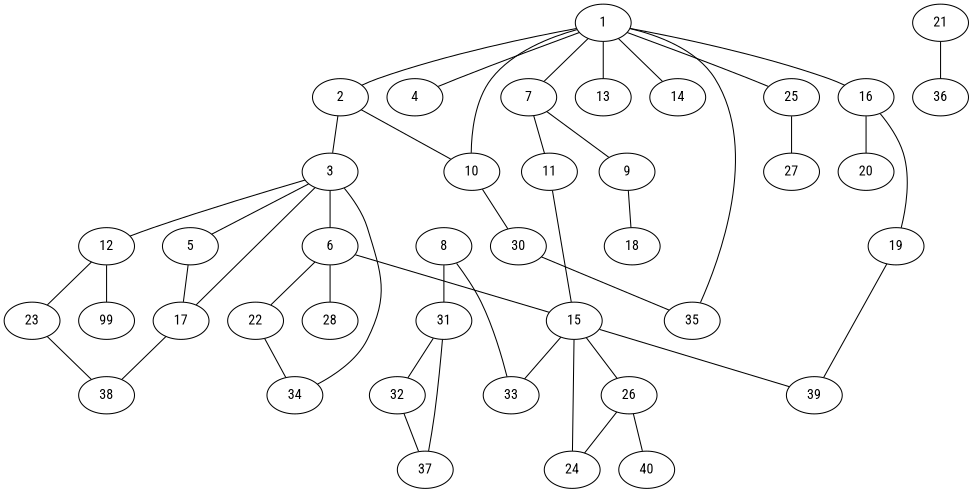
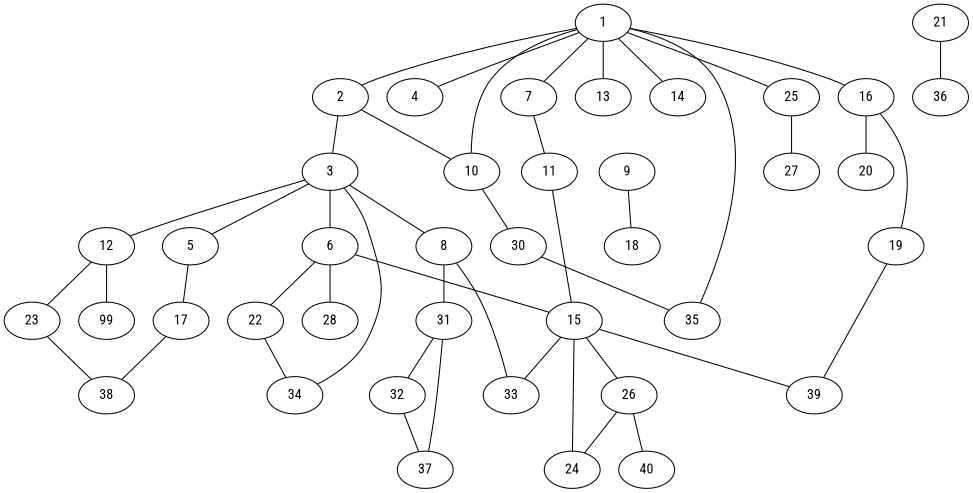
edge "7" -- "9": removed
edge "3" -- "17": now "3" -- "8"
